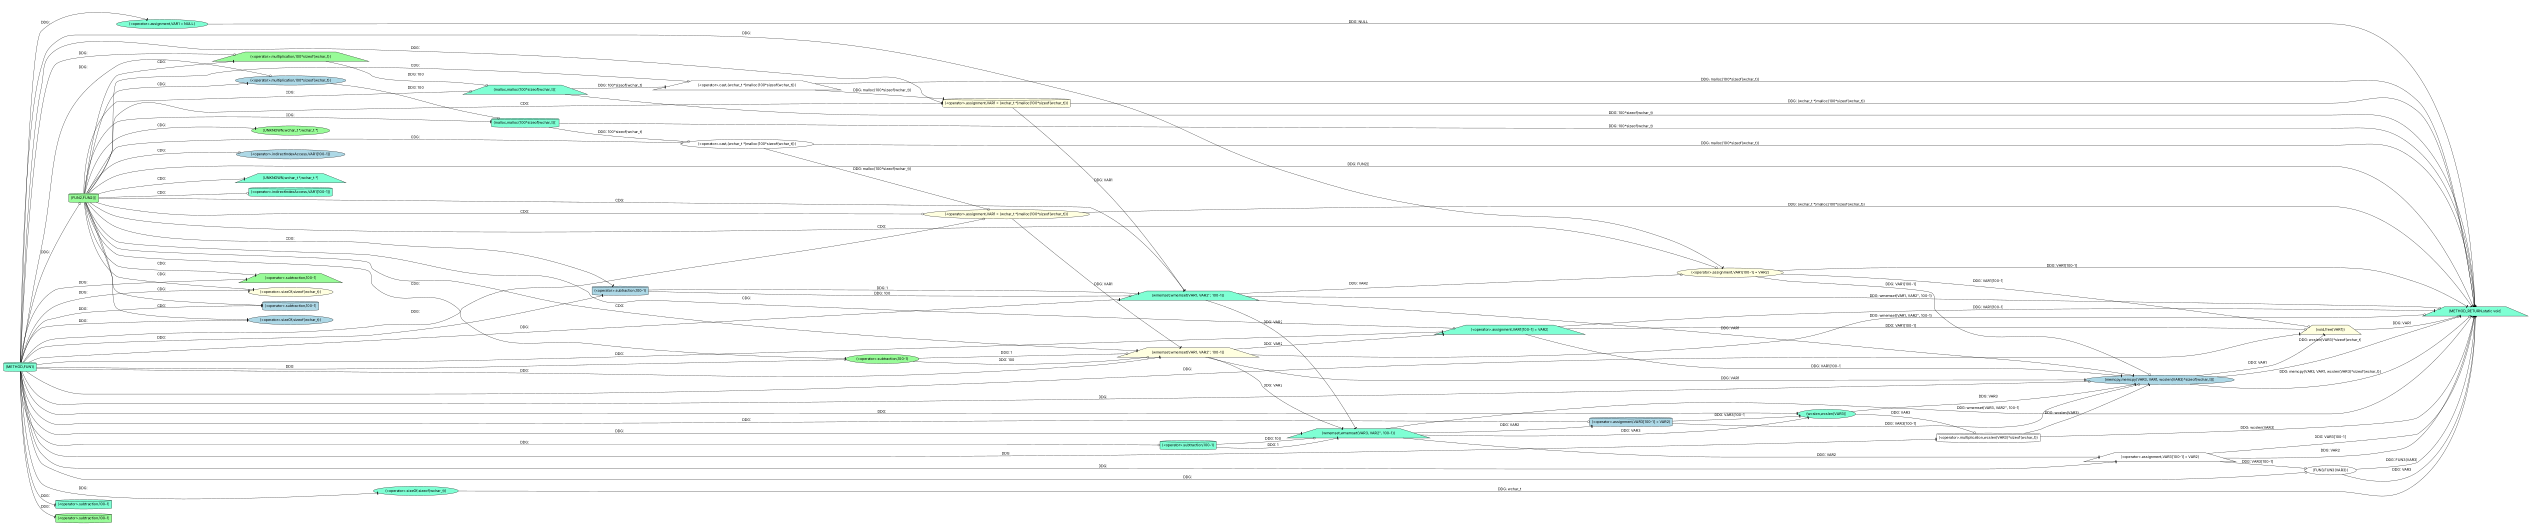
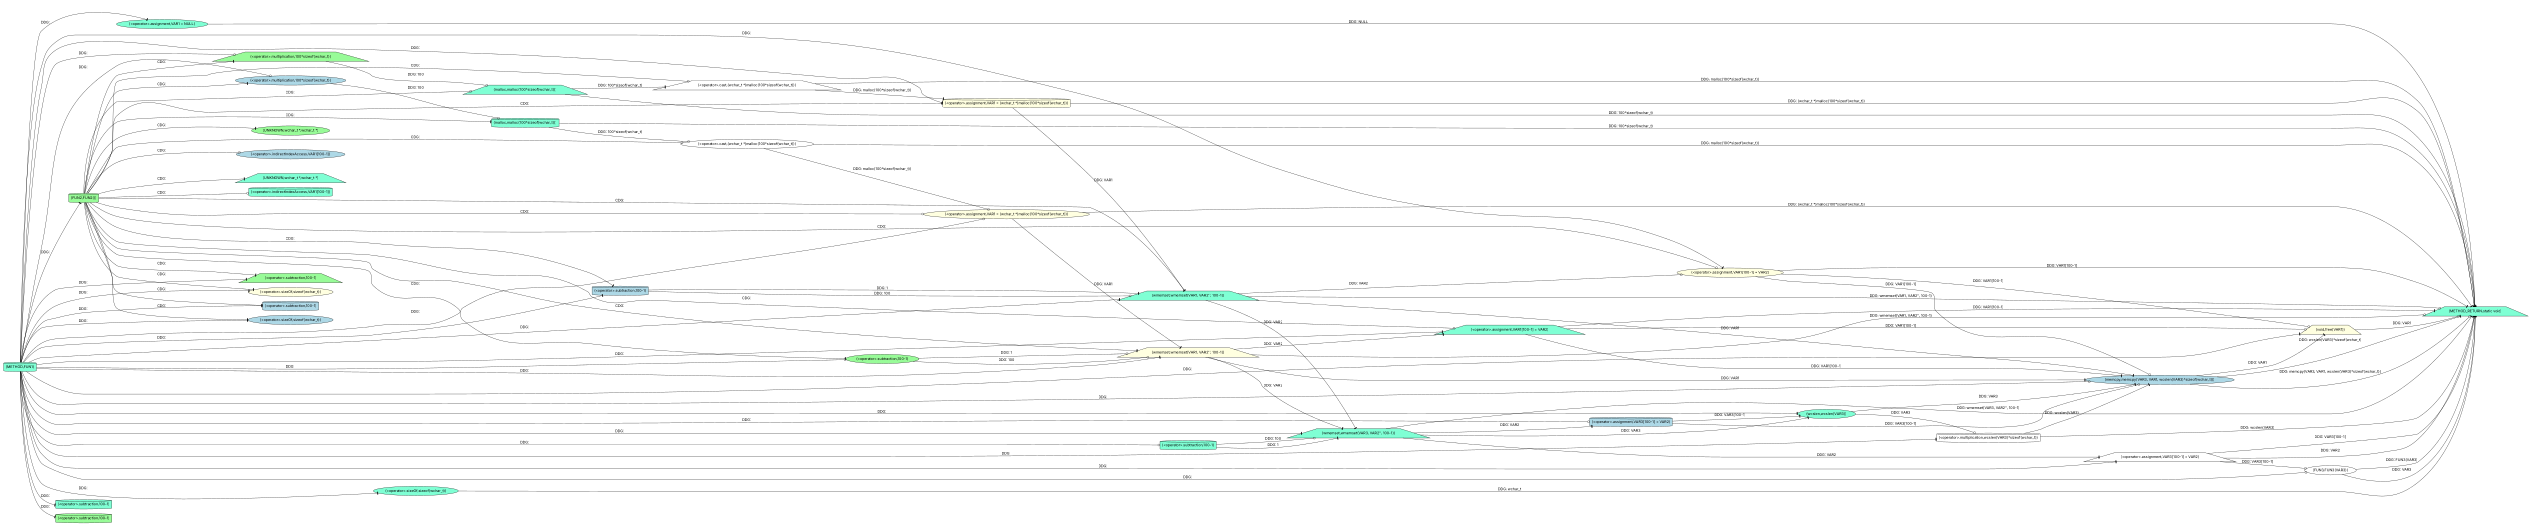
edge "(FUN2,FUN2())" -> "(METHOD_RETURN,static void)": removed, label "DDG: FUN2()"
edge "(METHOD,FUN1)" -> "(FUN2,FUN2())": arrowhead odot -> tee
